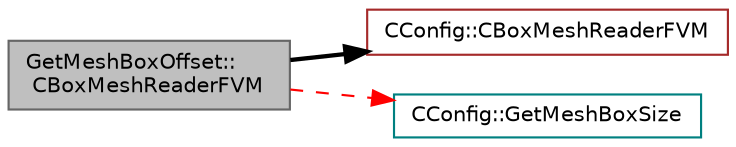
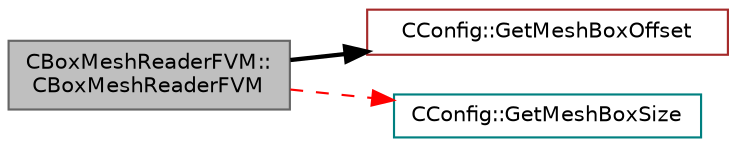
node "CConfig::CBoxMeshReaderFVM": label "CConfig::CBoxMeshReaderFVM" -> "CConfig::GetMeshBoxOffset"
node "GetMeshBoxOffset:: CBoxMeshReaderFVM": label "GetMeshBoxOffset:: CBoxMeshReaderFVM" -> "CBoxMeshReaderFVM:: CBoxMeshReaderFVM"
